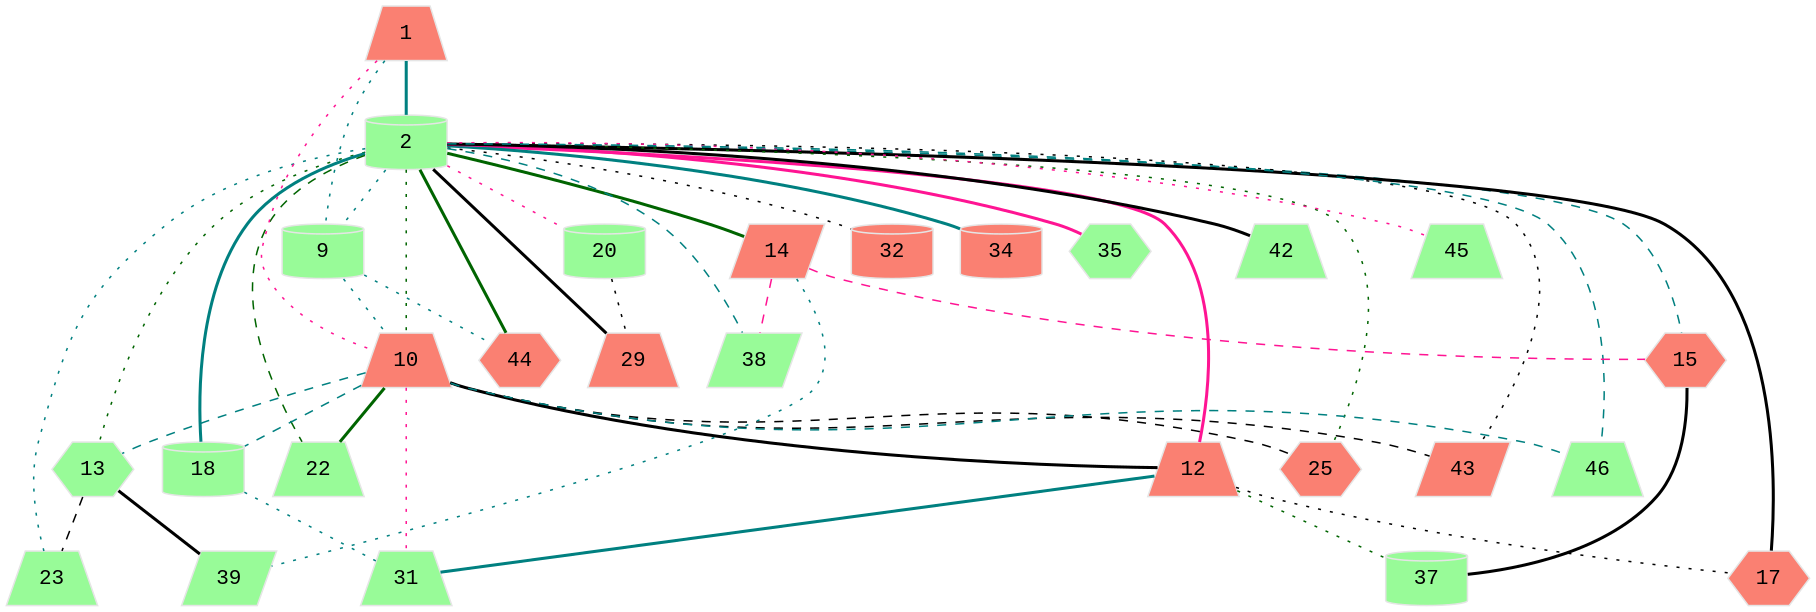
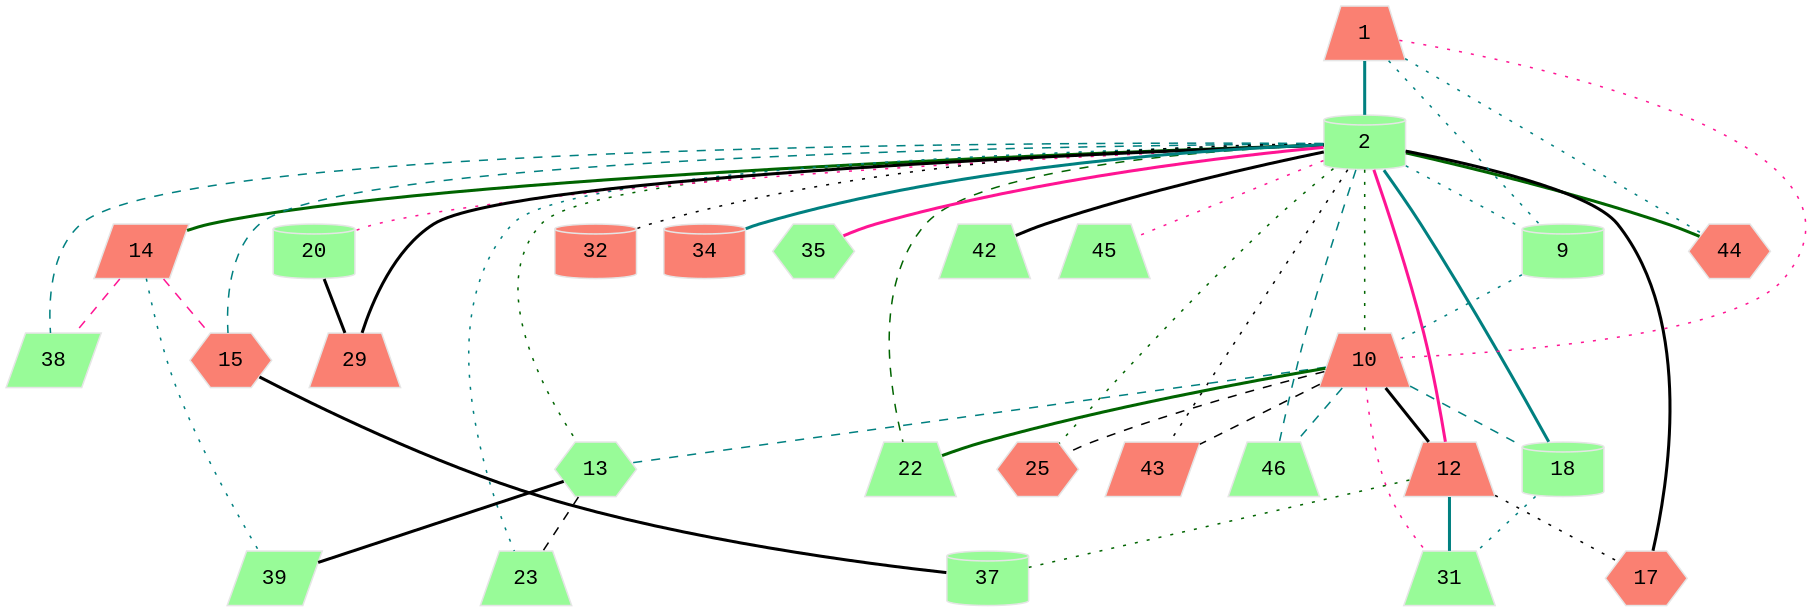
edge "20" -- "29": style dotted -> bold
edge "9" -- "44": now "1" -- "44"
